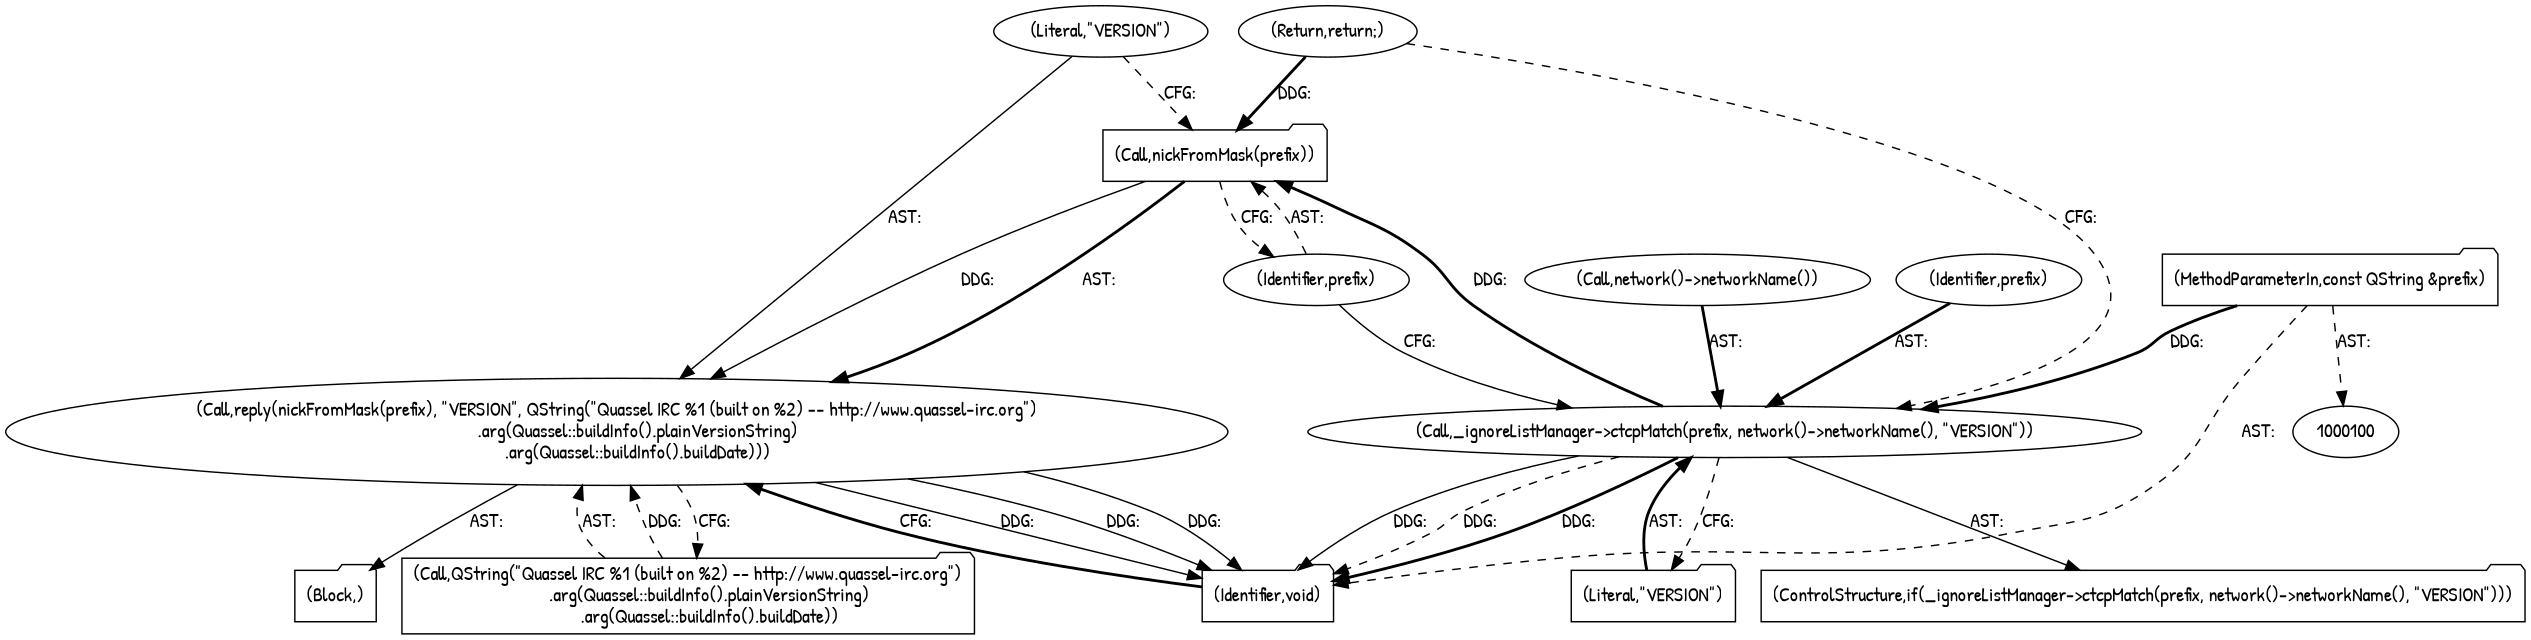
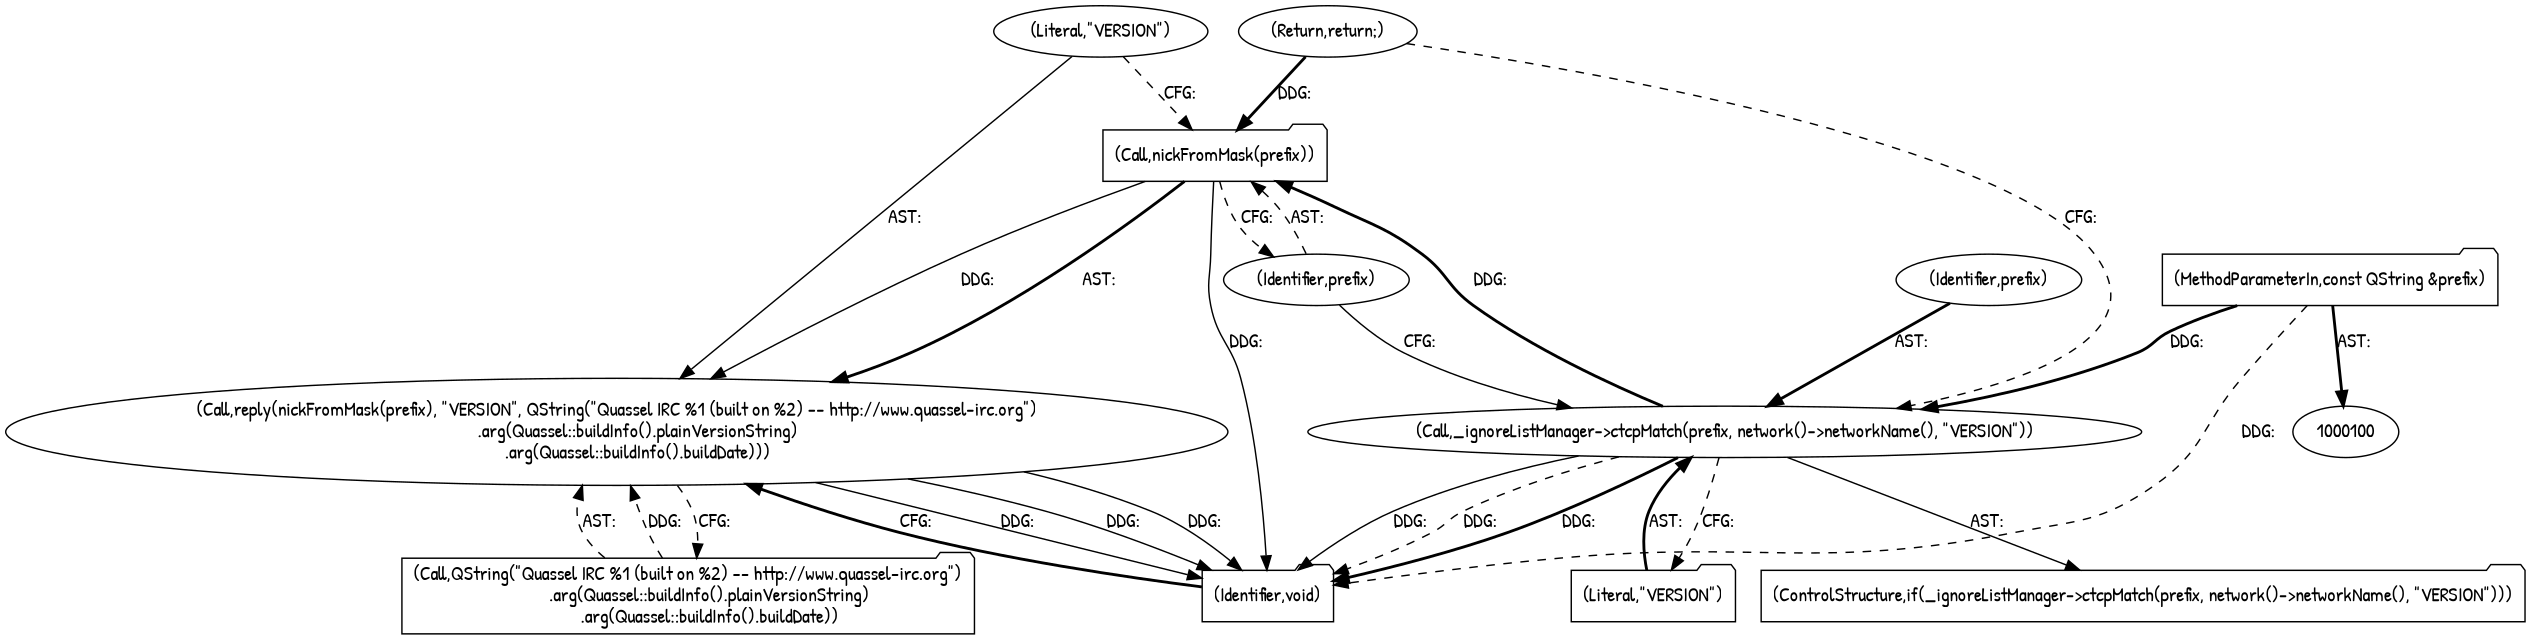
node "(Call,network()->networkName())": removed
edge "(MethodParameterIn,const QString &prefix)" -> "1000100": style dashed -> bold
edge "(Call,nickFromMask(prefix))" -> "(Identifier,void)": added, label "DDG:"
edge "(MethodParameterIn,const QString &prefix)" -> "(Identifier,void)": label "AST: " -> "DDG: "
node "(Block,)": removed
